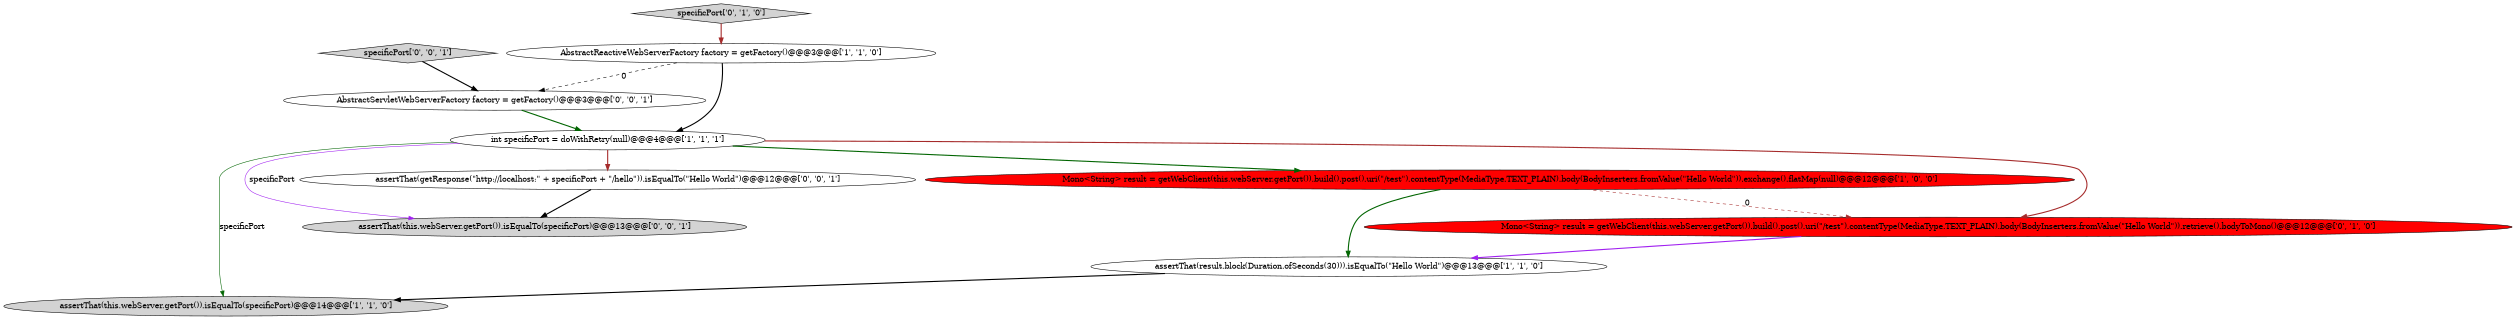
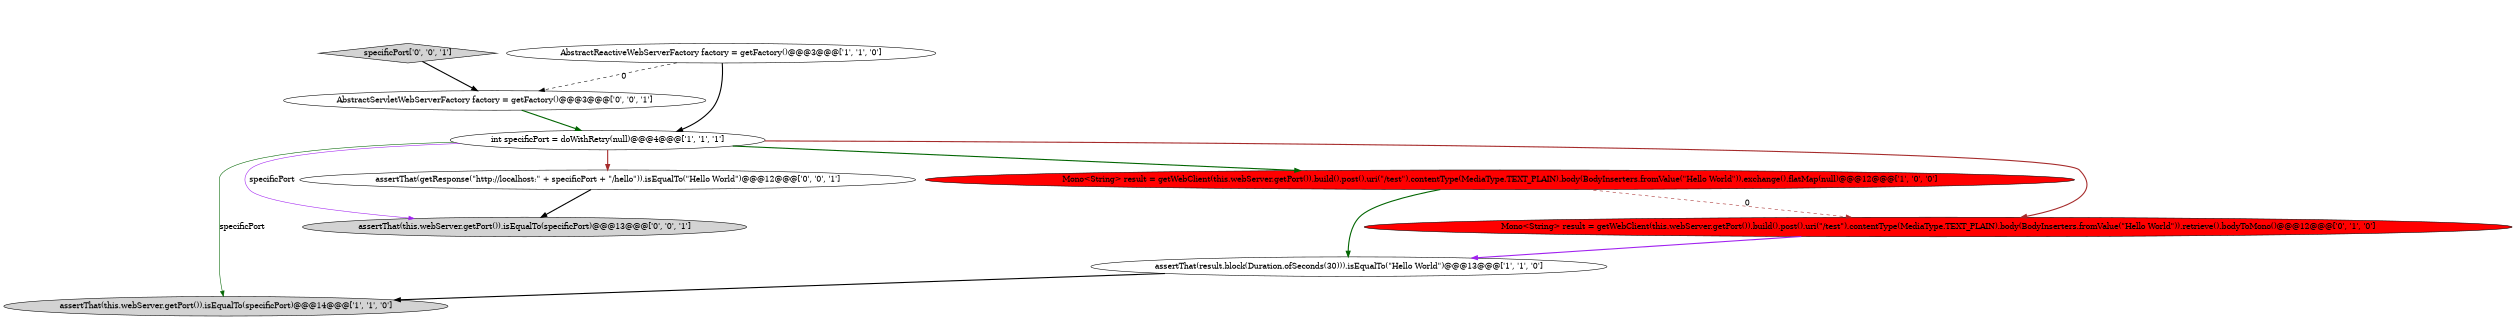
node "specificPort['0', '1', '0']": removed
